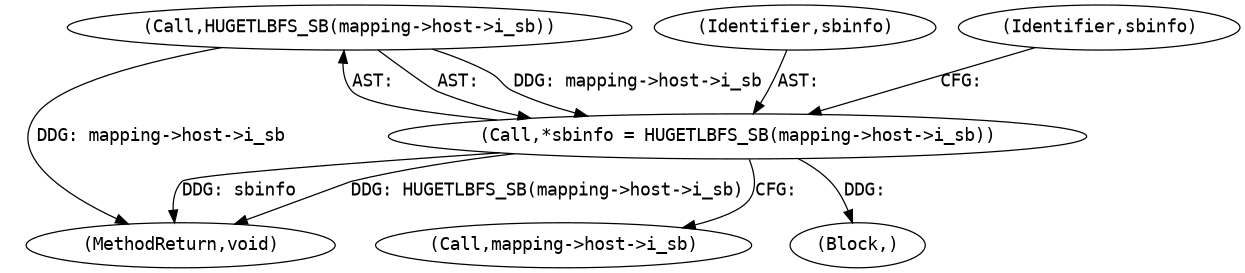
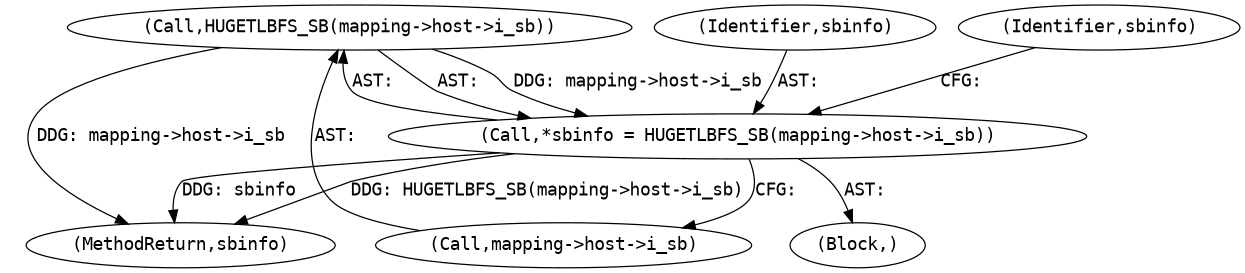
edge "(Call,mapping->host->i_sb)" -> "(Call,HUGETLBFS_SB(mapping->host->i_sb))": added, label "AST:"
edge "(Call,*sbinfo = HUGETLBFS_SB(mapping->host->i_sb))" -> "(Block,)": label "DDG: " -> "AST: "
node "(MethodReturn,void)": label "(MethodReturn,void)" -> "(MethodReturn,sbinfo)"
